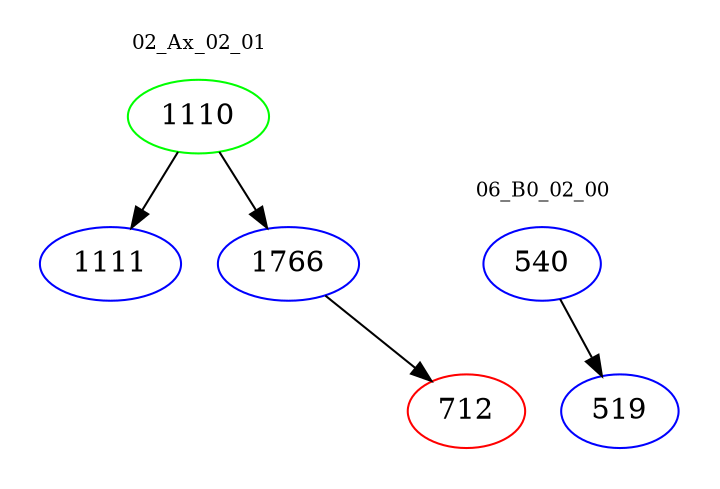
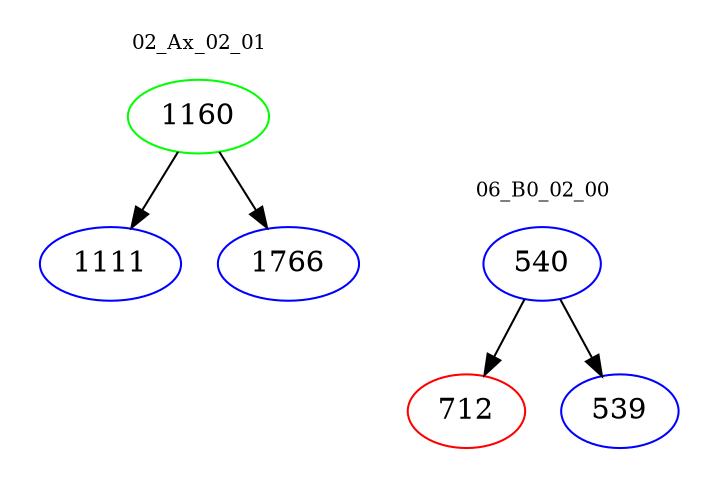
node "1110": label "1110" -> "1160"
edge "1766" -> "712": now "540" -> "712"
node "519": label "519" -> "539"
